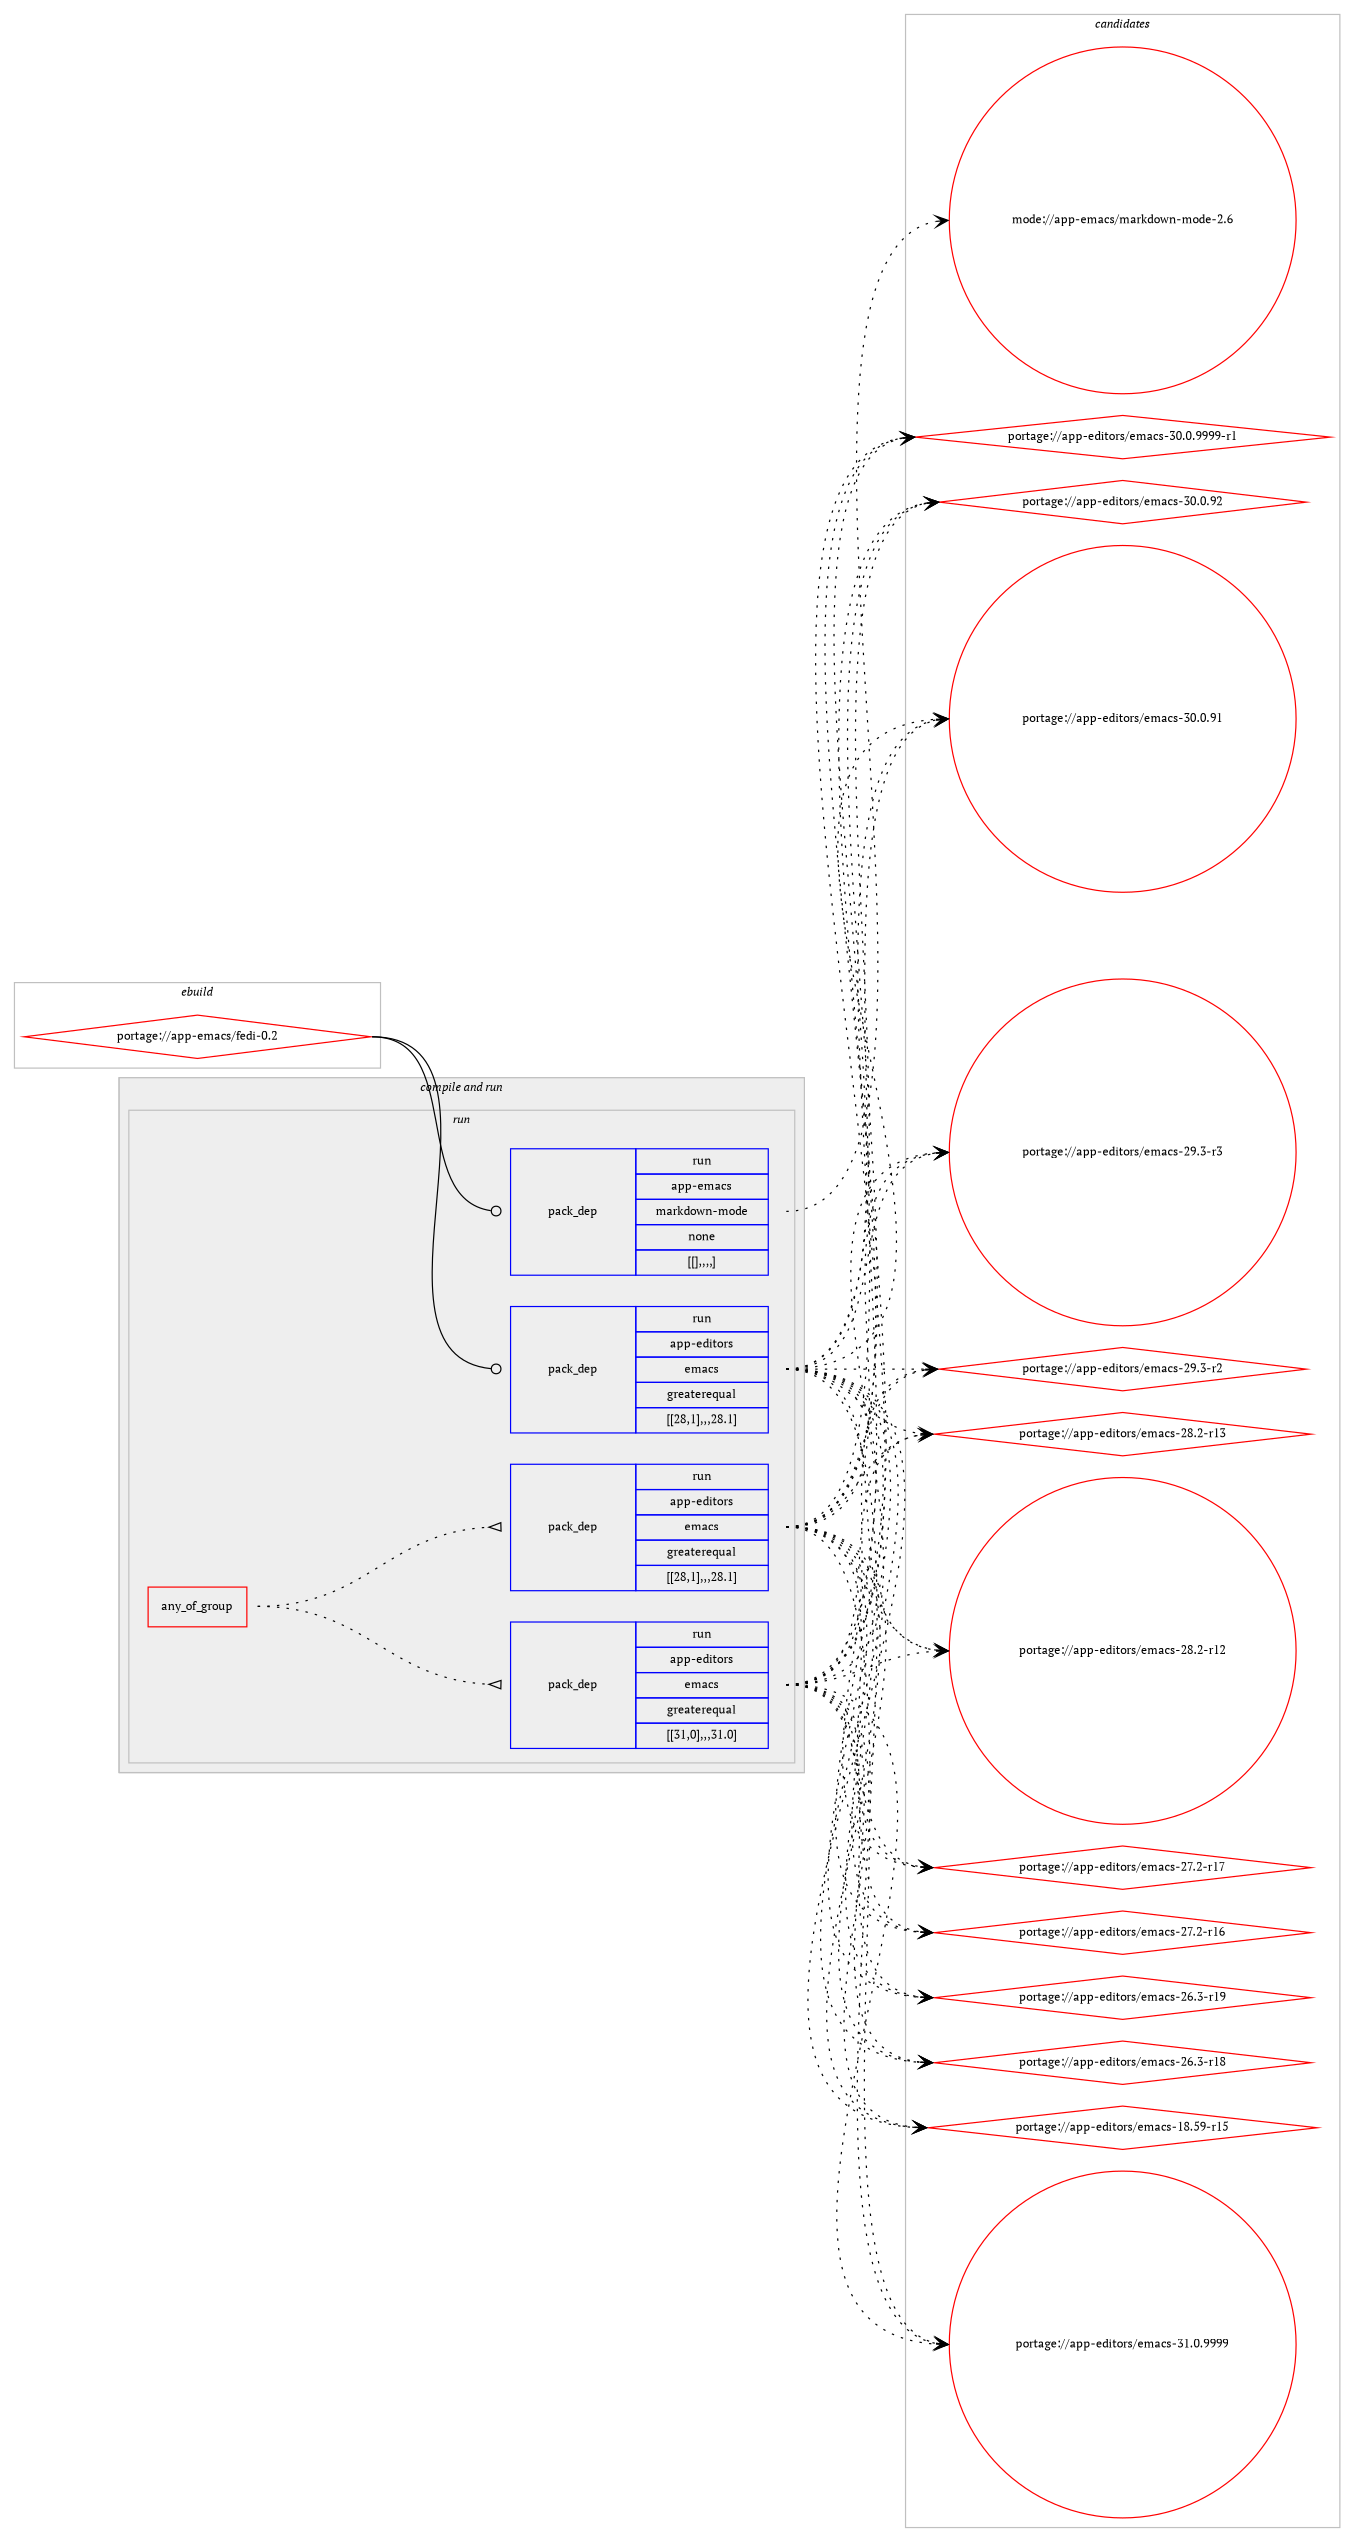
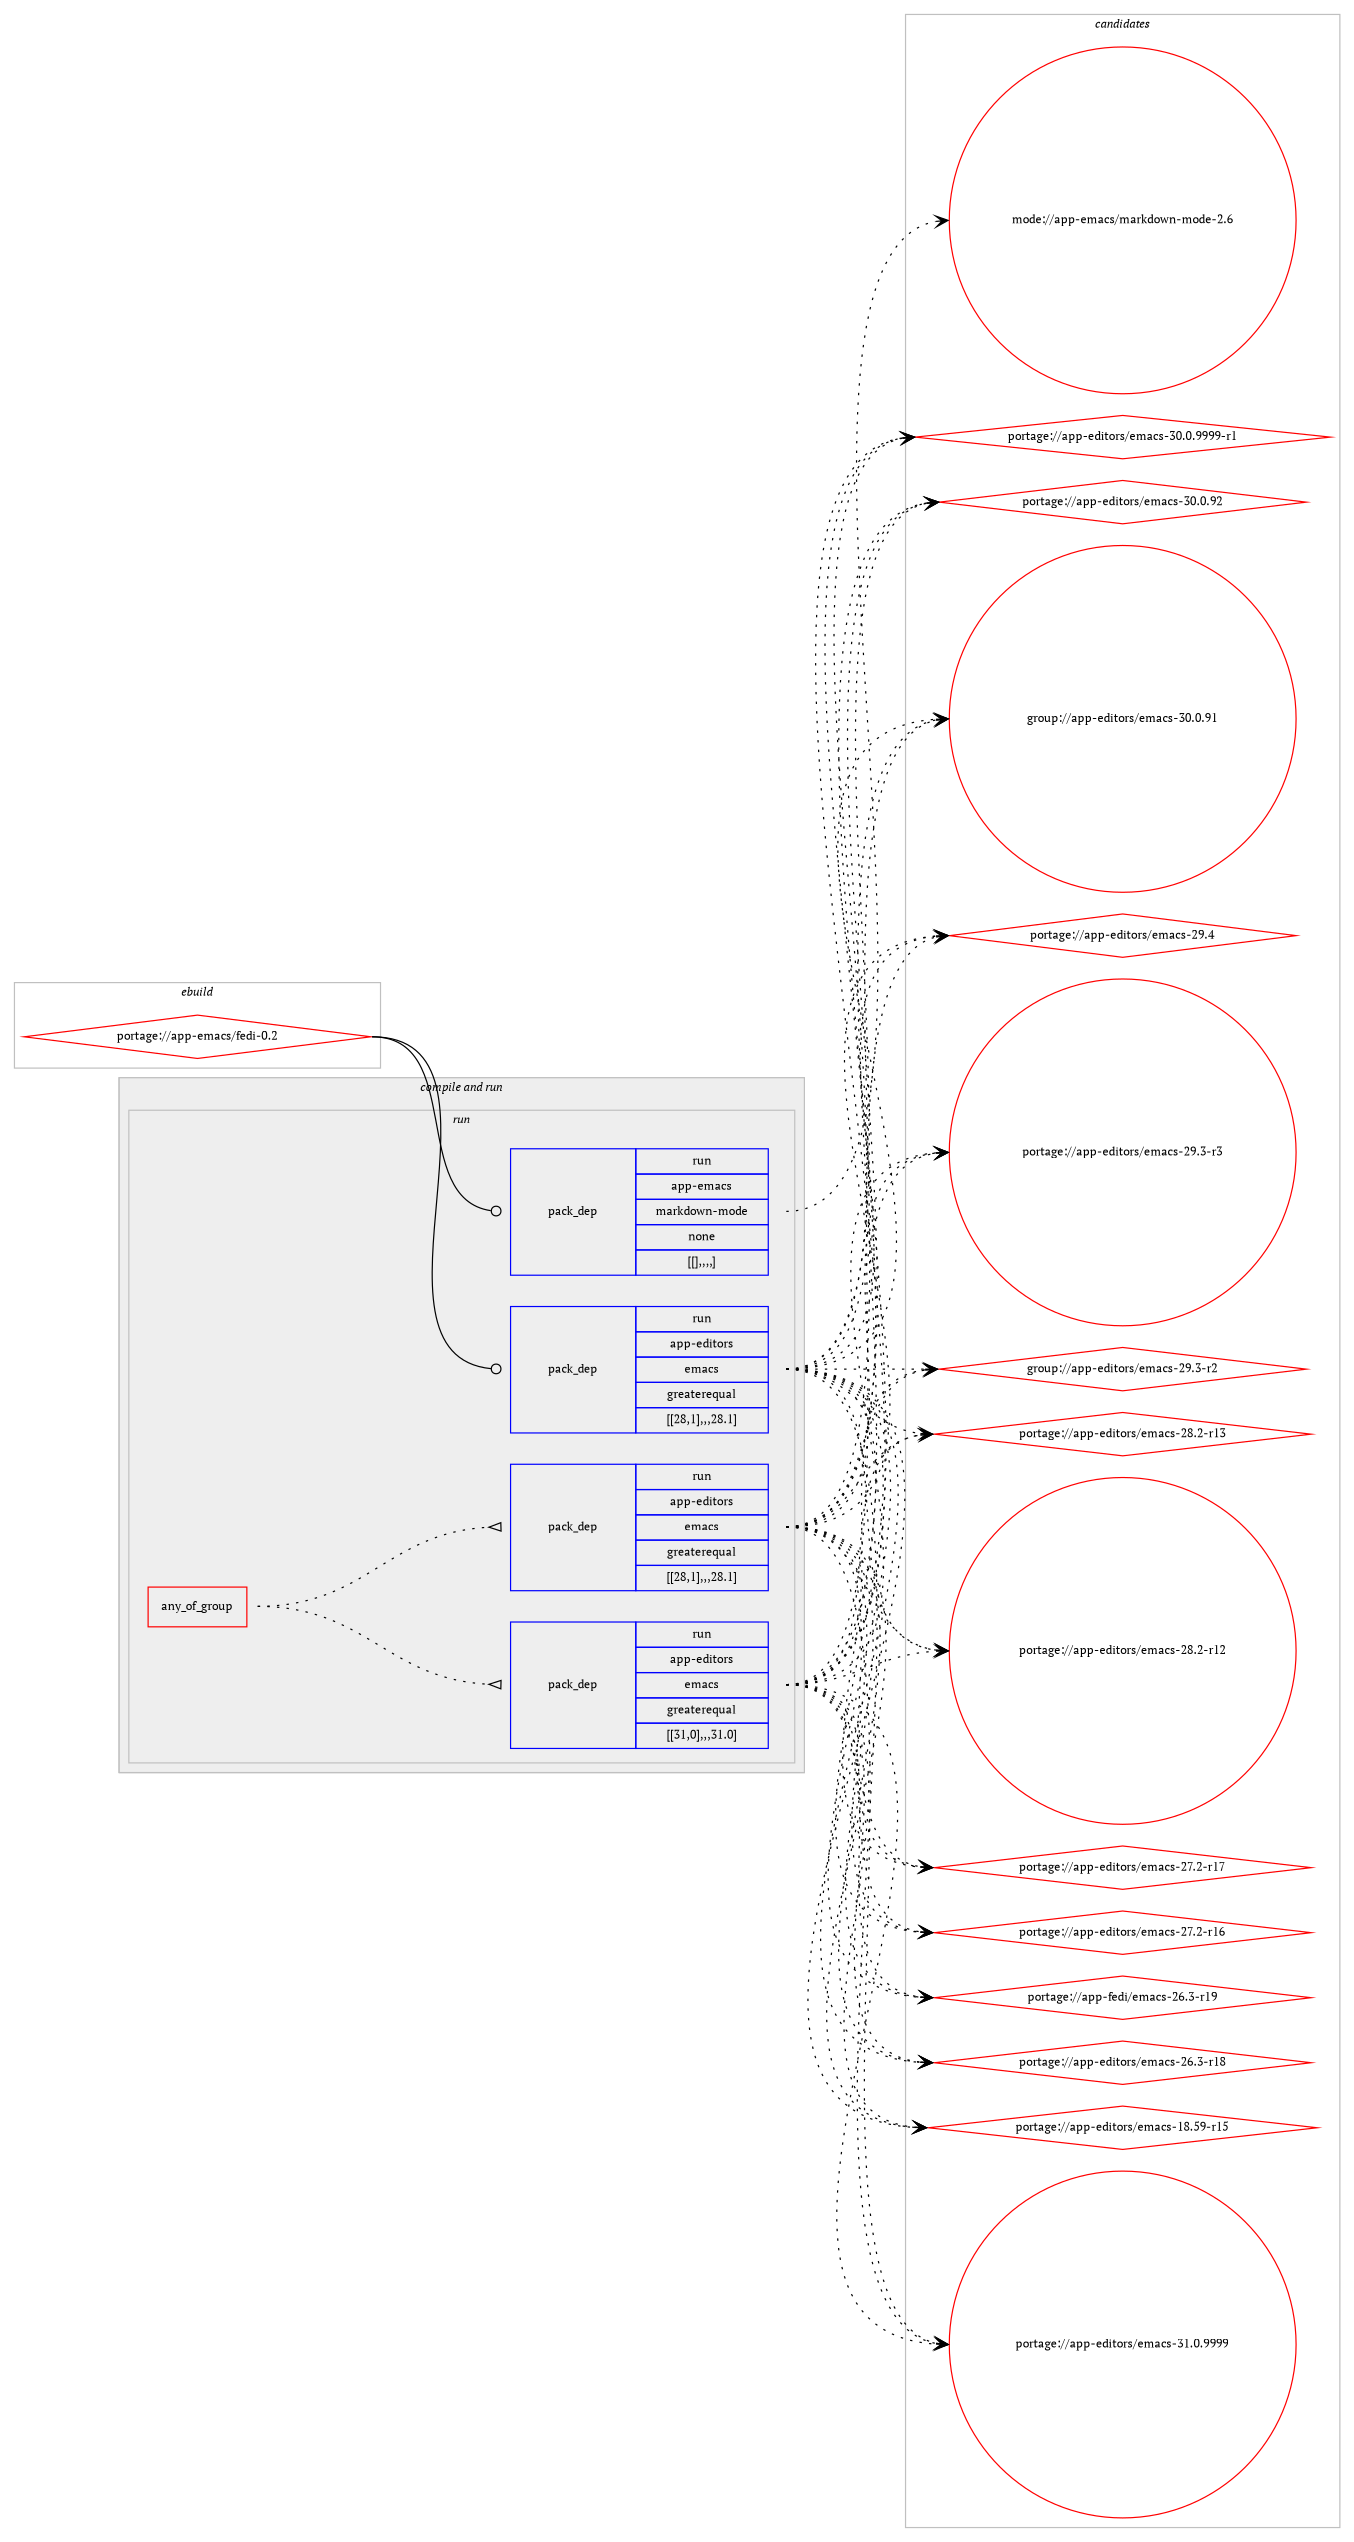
node "portage://app-editors/emacs-30.0.91": label "portage://app-editors/emacs-30.0.91" -> "group://app-editors/emacs-30.0.91"
node "portage://app-editors/emacs-29.4": added
node "portage://app-editors/emacs-29.3-r2": label "portage://app-editors/emacs-29.3-r2" -> "group://app-editors/emacs-29.3-r2"
node "portage://app-editors/emacs-26.3-r19": label "portage://app-editors/emacs-26.3-r19" -> "portage://app-fedi/emacs-26.3-r19"
